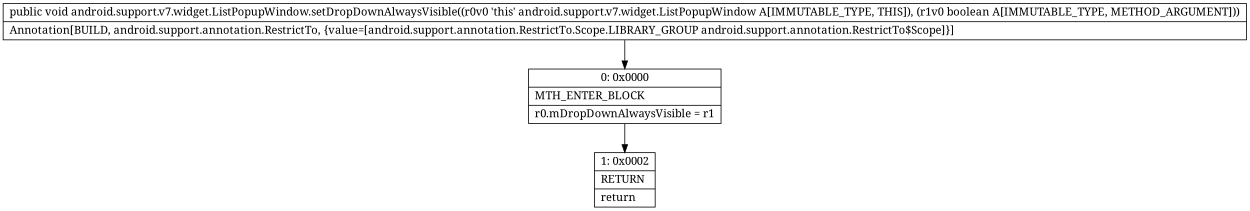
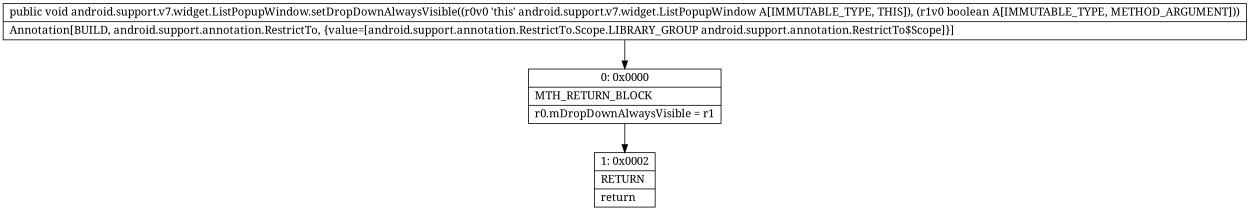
node "0: 0x0000": text "MTH_ENTER_BLOCK" -> "MTH_RETURN_BLOCK"
